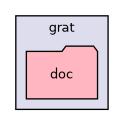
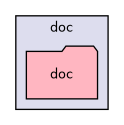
cluster "grat": label "grat" -> "doc"
